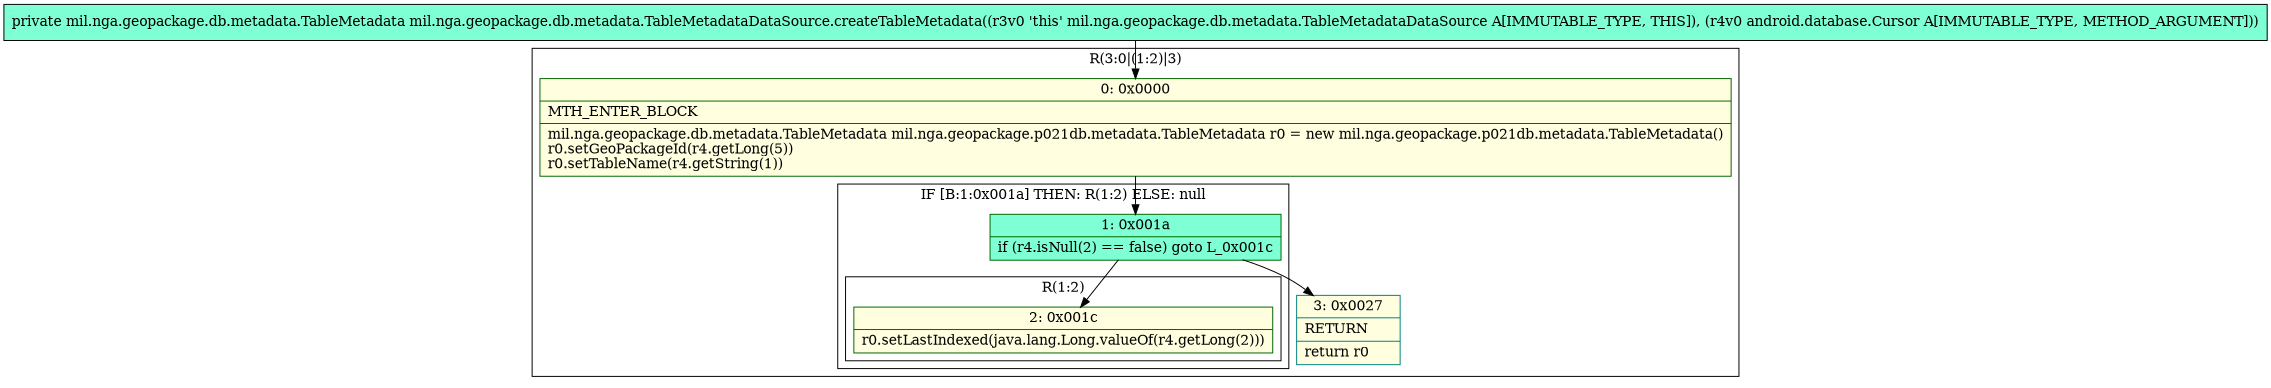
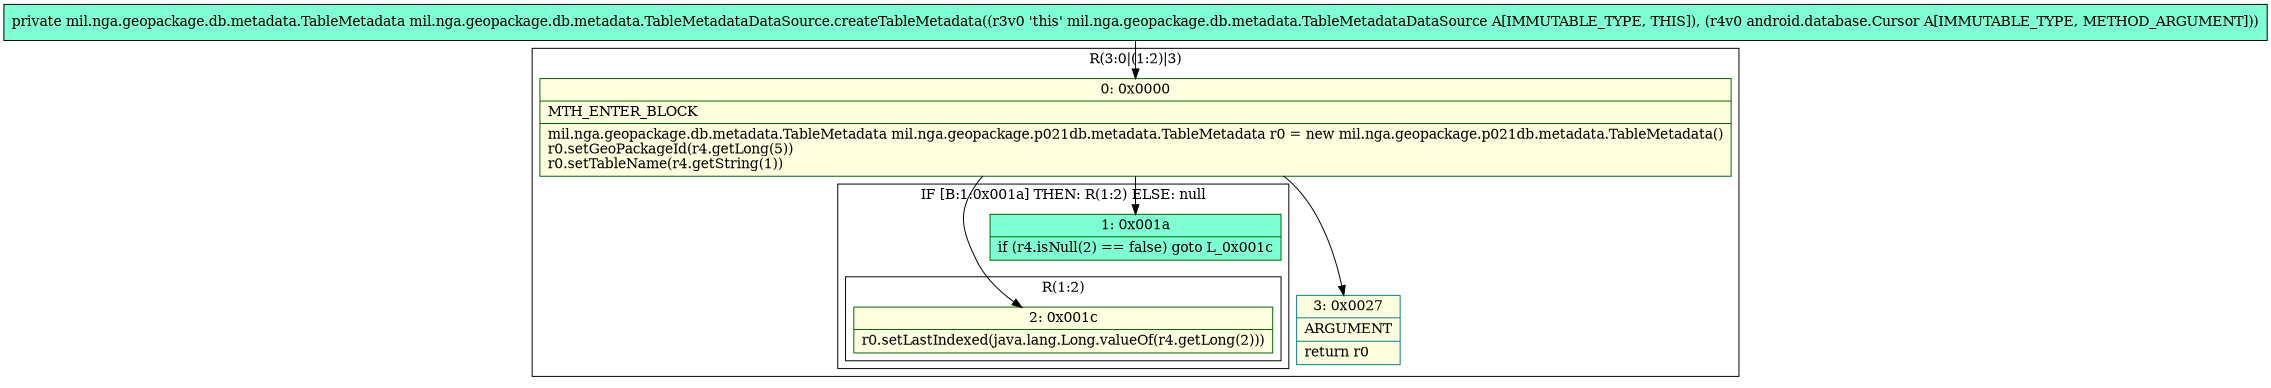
edge "1: 0x001a" -> "3: 0x0027": now "0: 0x0000" -> "3: 0x0027"
edge "1: 0x001a" -> "2: 0x001c": now "0: 0x0000" -> "2: 0x001c"
node "3: 0x0027": text "RETURN" -> "ARGUMENT"
